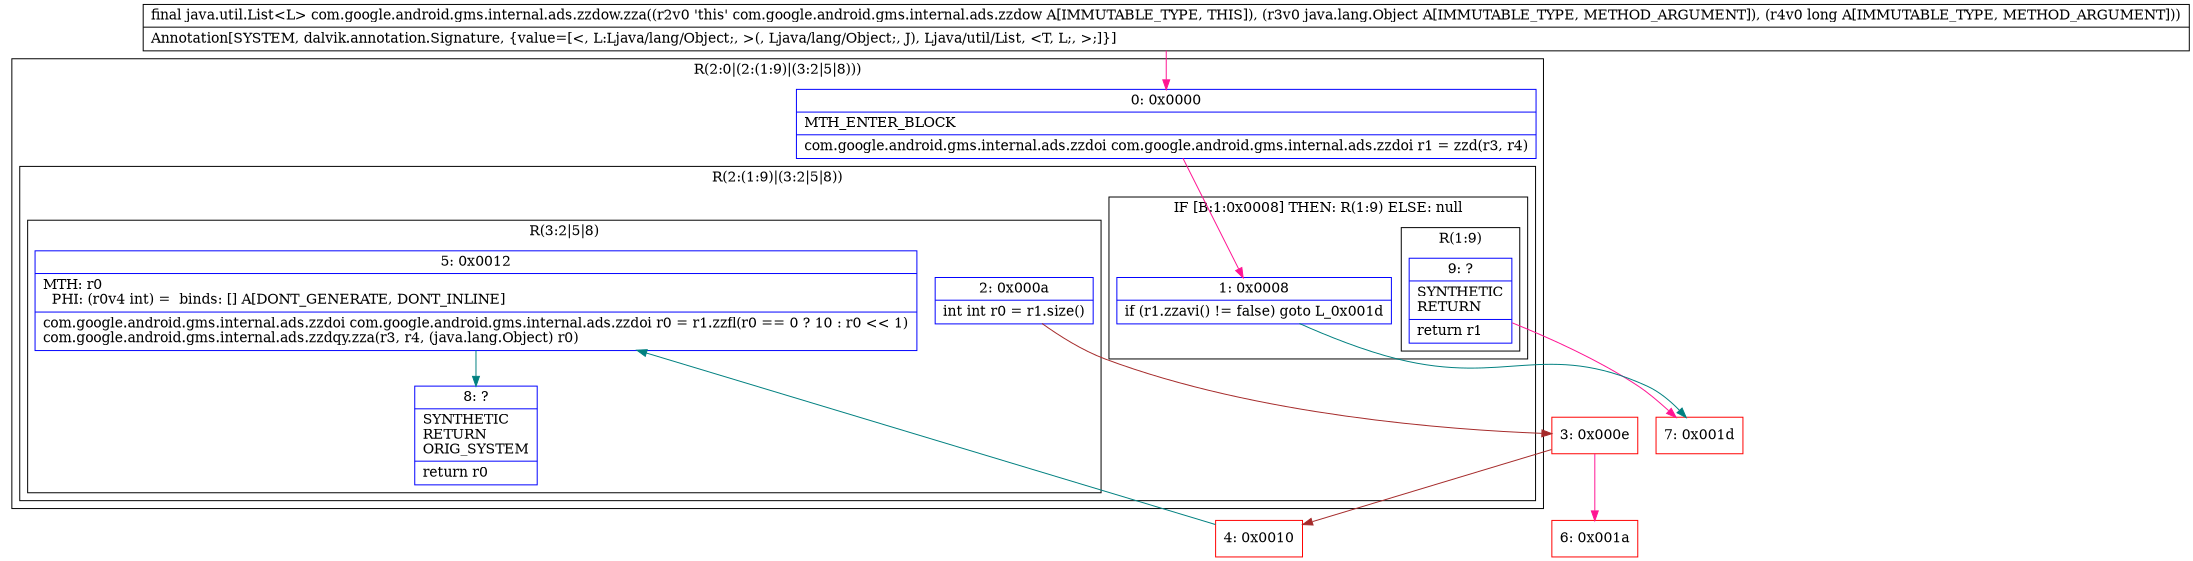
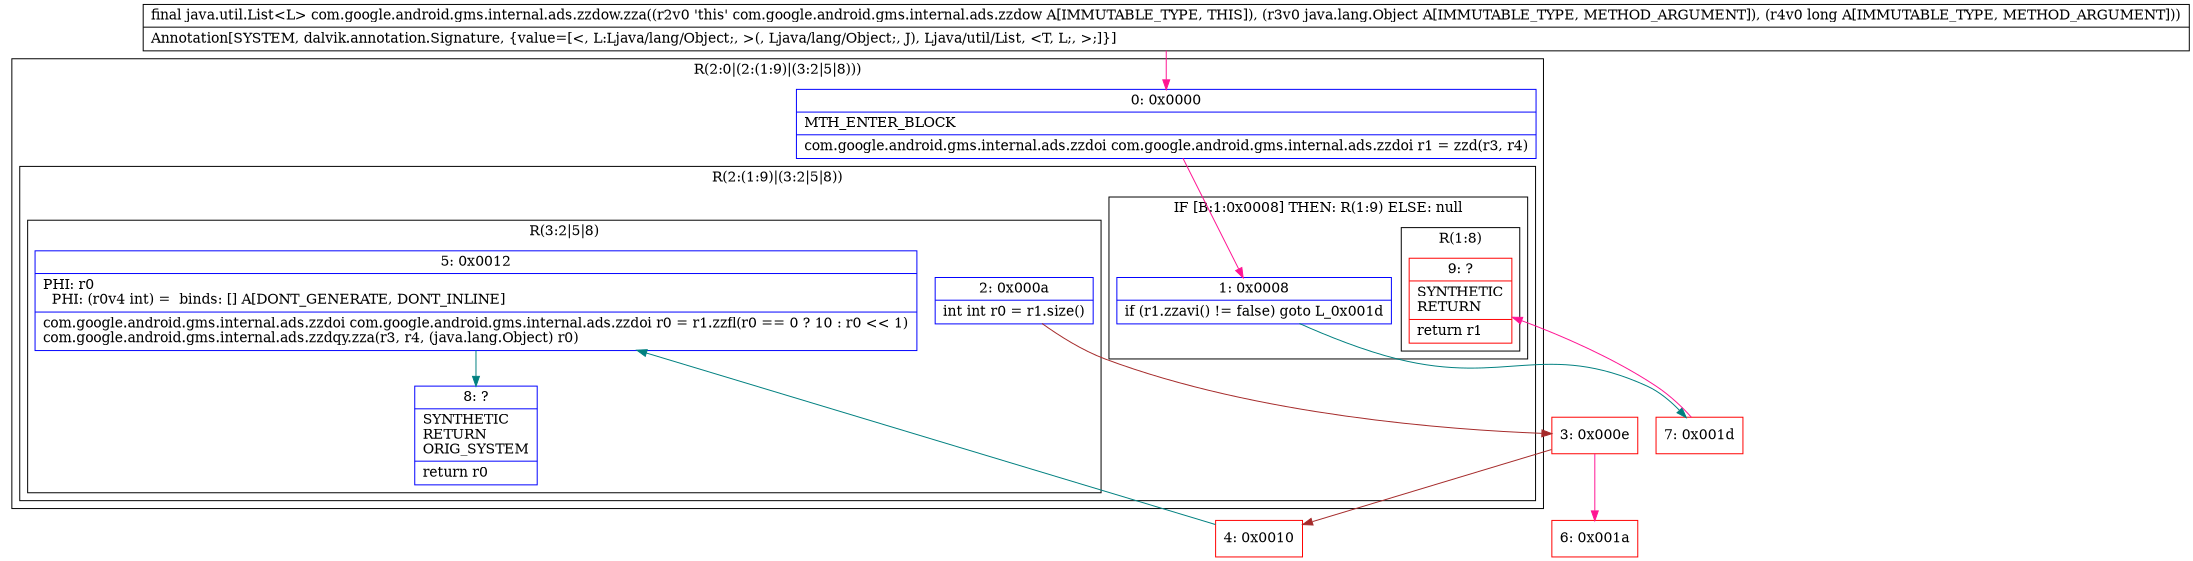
cluster "R(1:9)": label "R(1:9)" -> "R(1:8)"
node "5: 0x0012": text "MTH: r0" -> "PHI: r0"
node "9: ?": color blue -> red
edge "9: ?" -> "7: 0x001d": reversed
